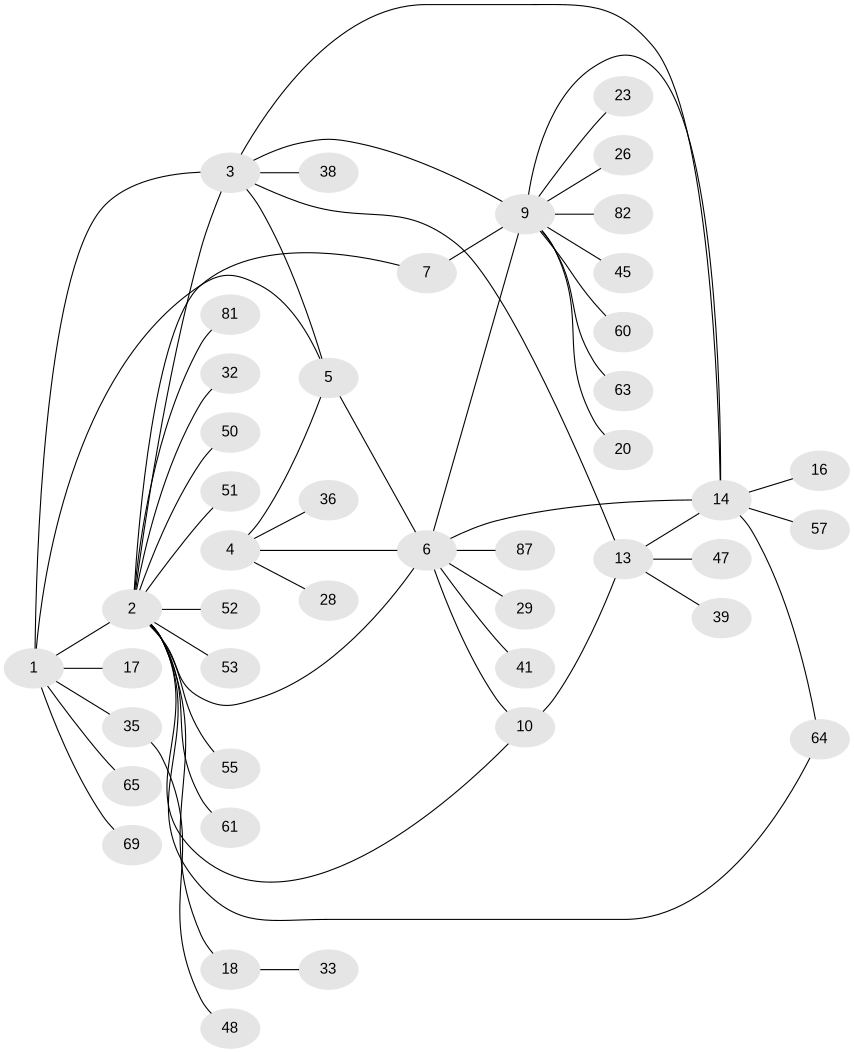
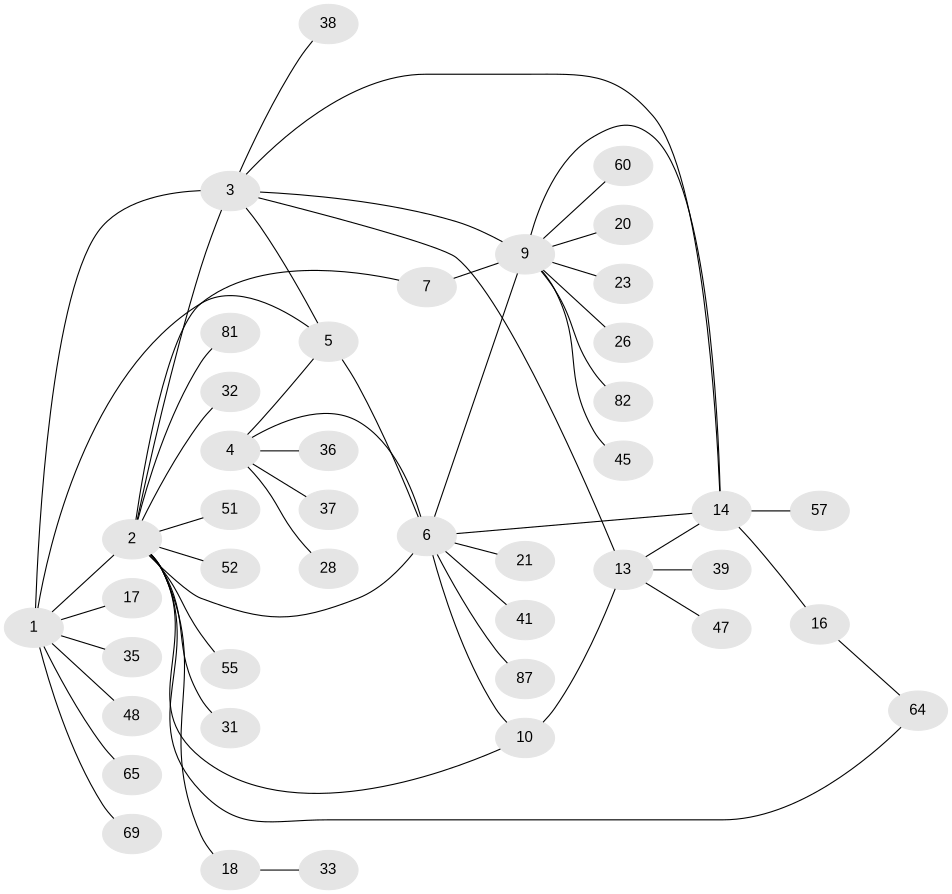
node "63": removed
node "50": removed
node "37": added
node "29": label "29" -> "21"
edge "14" -- "64": now "16" -- "64"
node "53": removed
node "61": label "61" -> "31"
edge "35" -- "48": now "1" -- "48"
